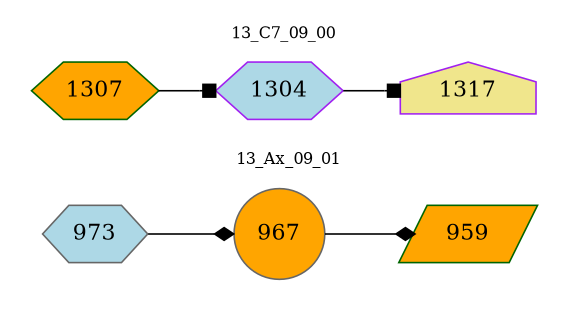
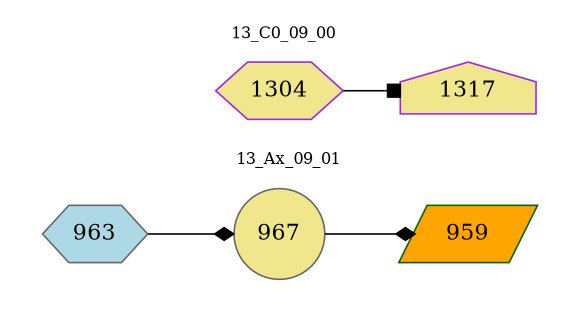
cluster "13_C7_09_00": label "13_C7_09_00" -> "13_C0_09_00"
node "1307": removed
node "1304": fillcolor lightblue -> khaki
node "973": label "973" -> "963"
node "967": fillcolor orange -> khaki
